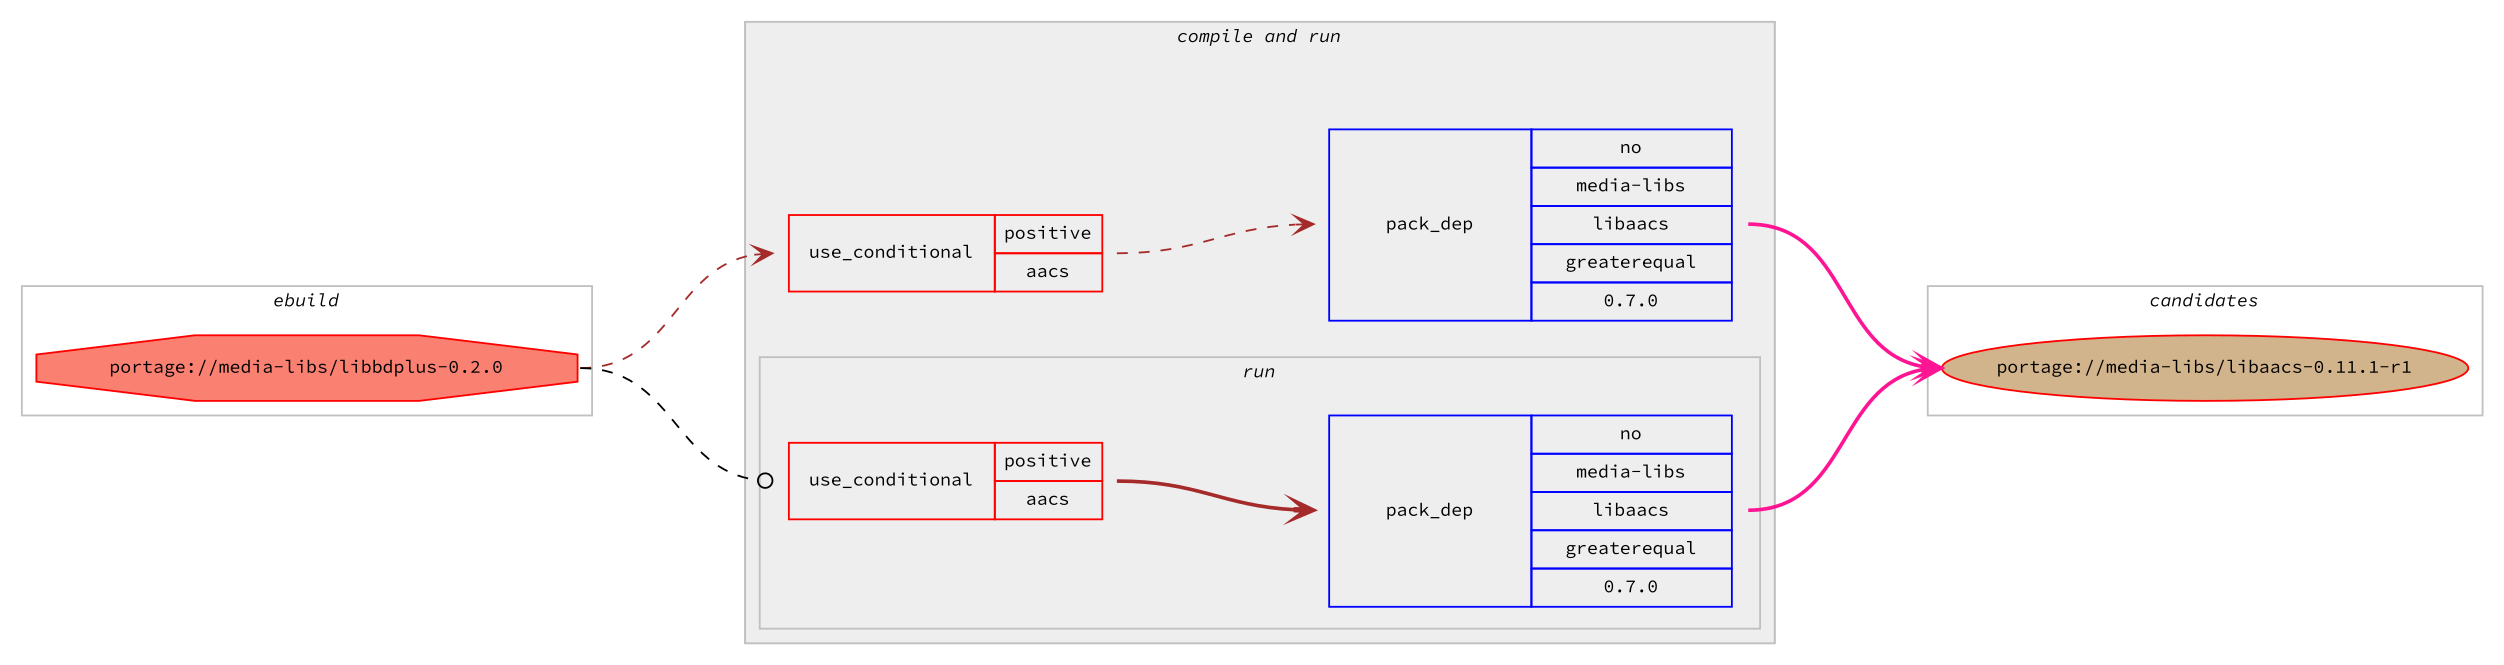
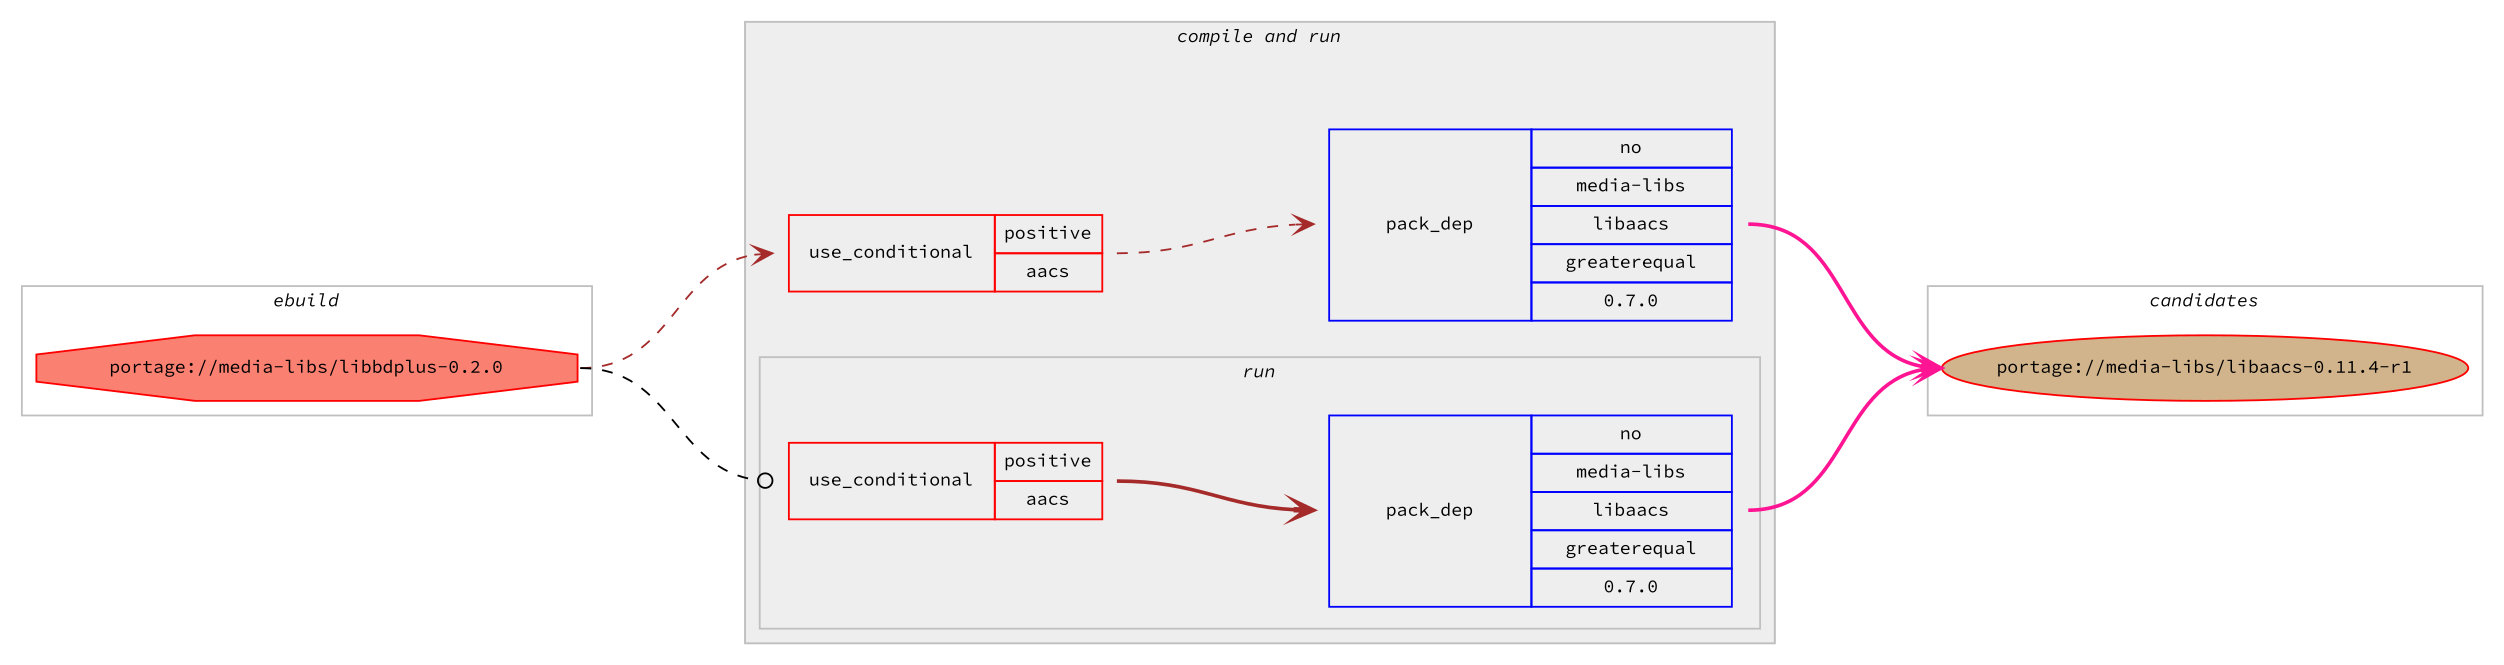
node "portage://media-libs/libaacs-0.11.1-r1": label "portage://media-libs/libaacs-0.11.1-r1" -> "portage://media-libs/libaacs-0.11.4-r1"
